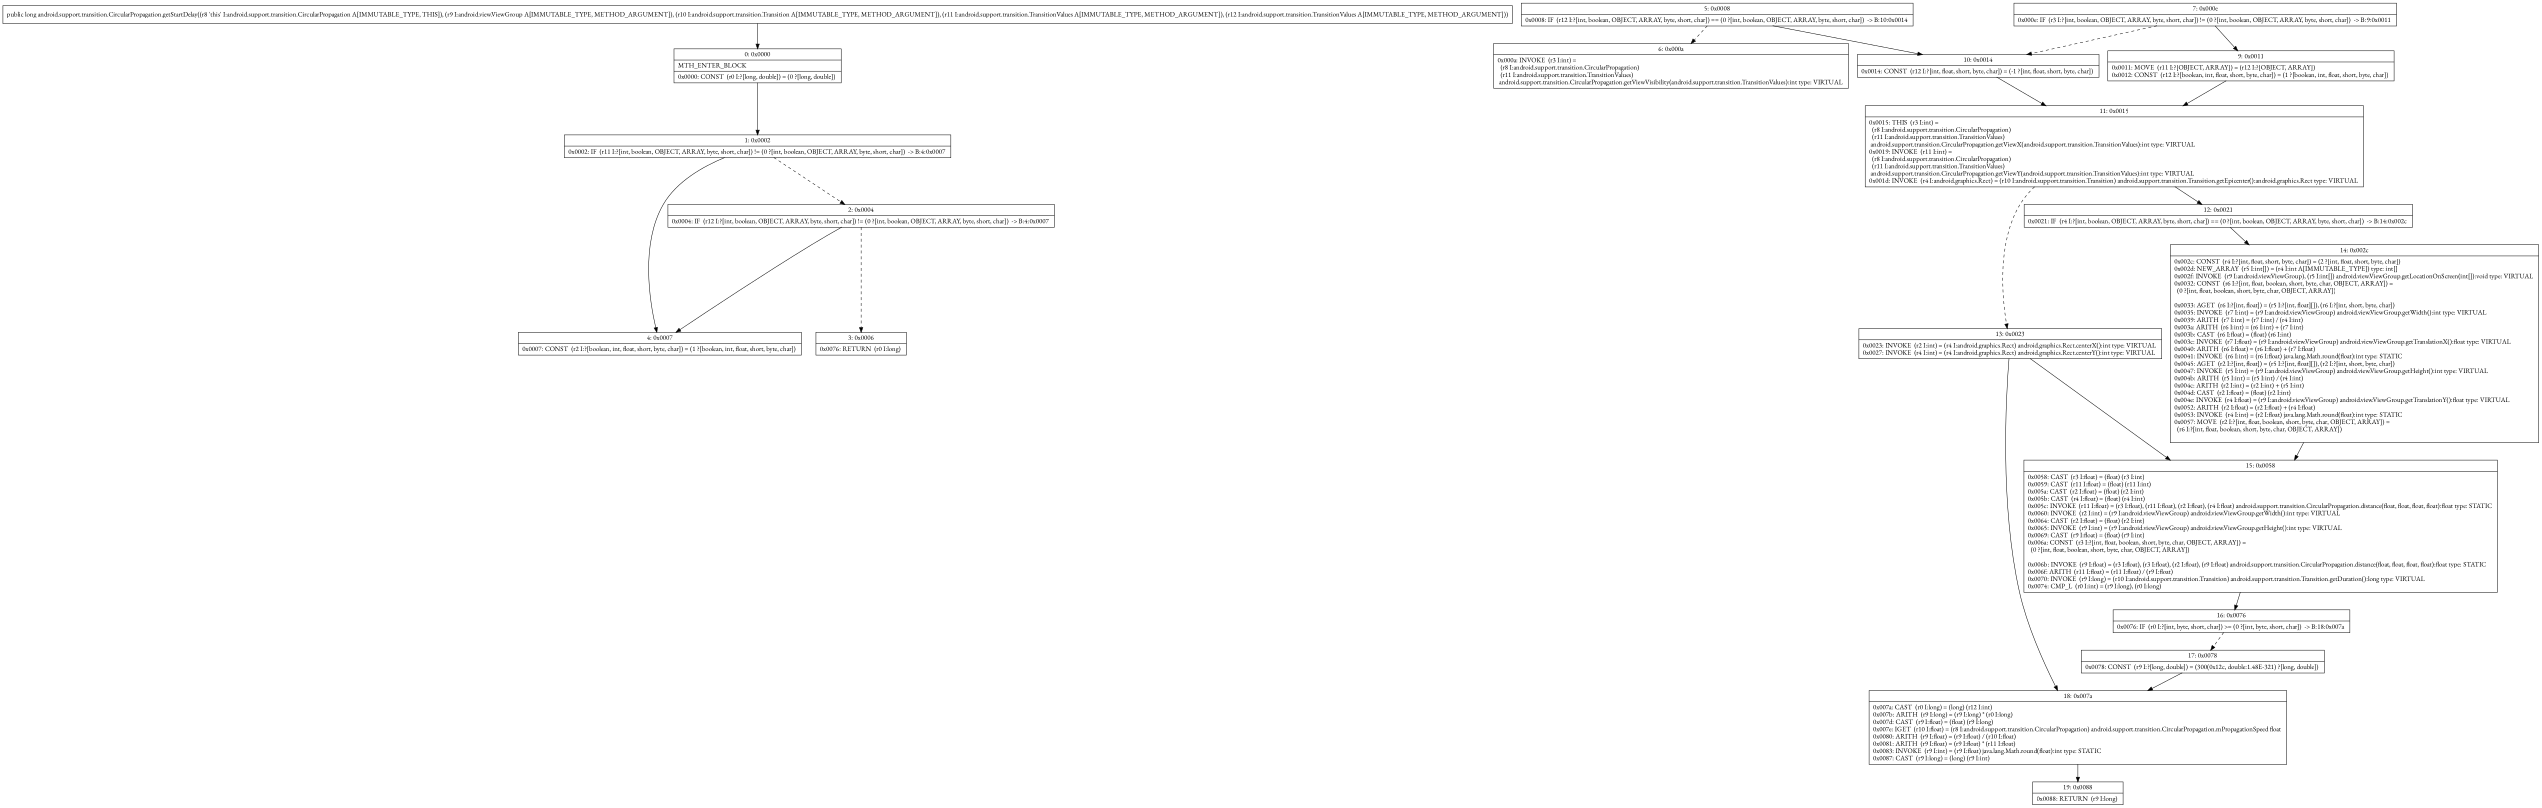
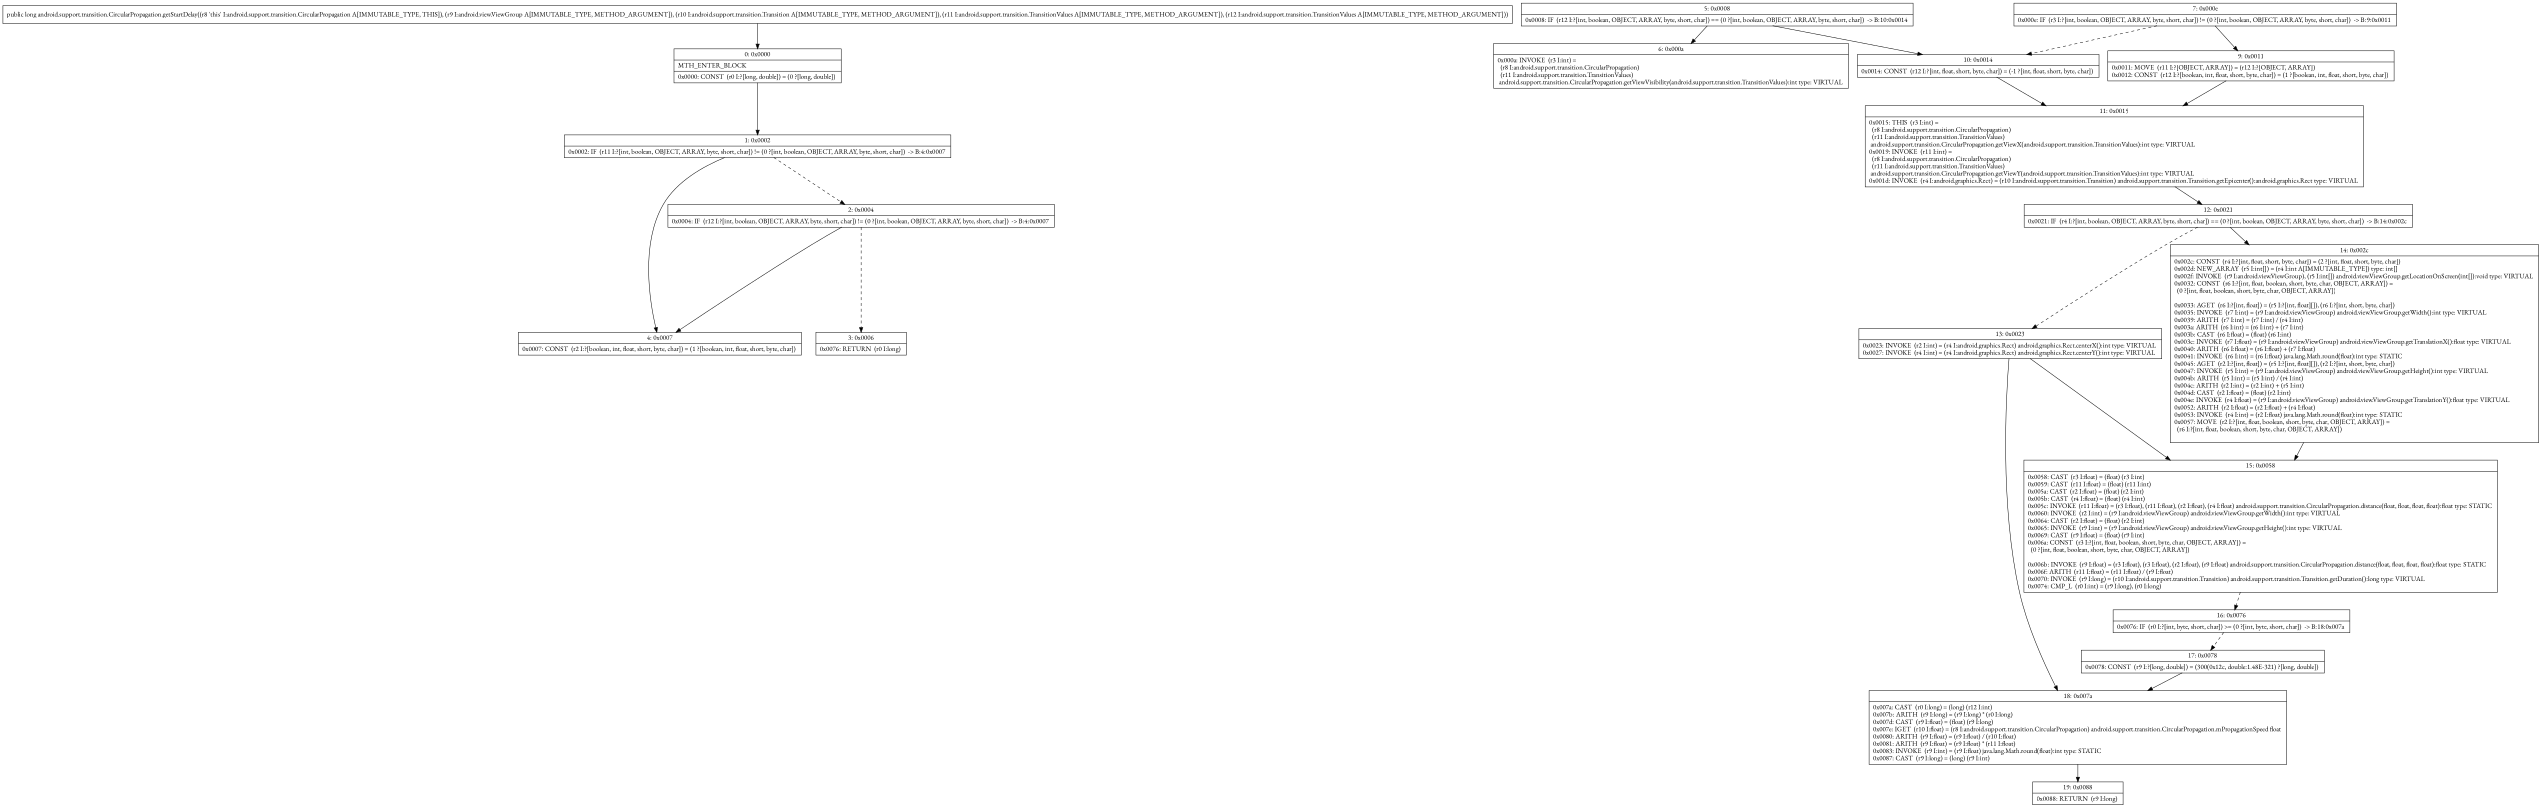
edge "5: 0x0008" -> "6: 0x000a": style dashed -> solid
edge "11: 0x0015" -> "13: 0x0023": now "12: 0x0021" -> "13: 0x0023"
edge "15: 0x0058" -> "16: 0x0076": style solid -> dashed
